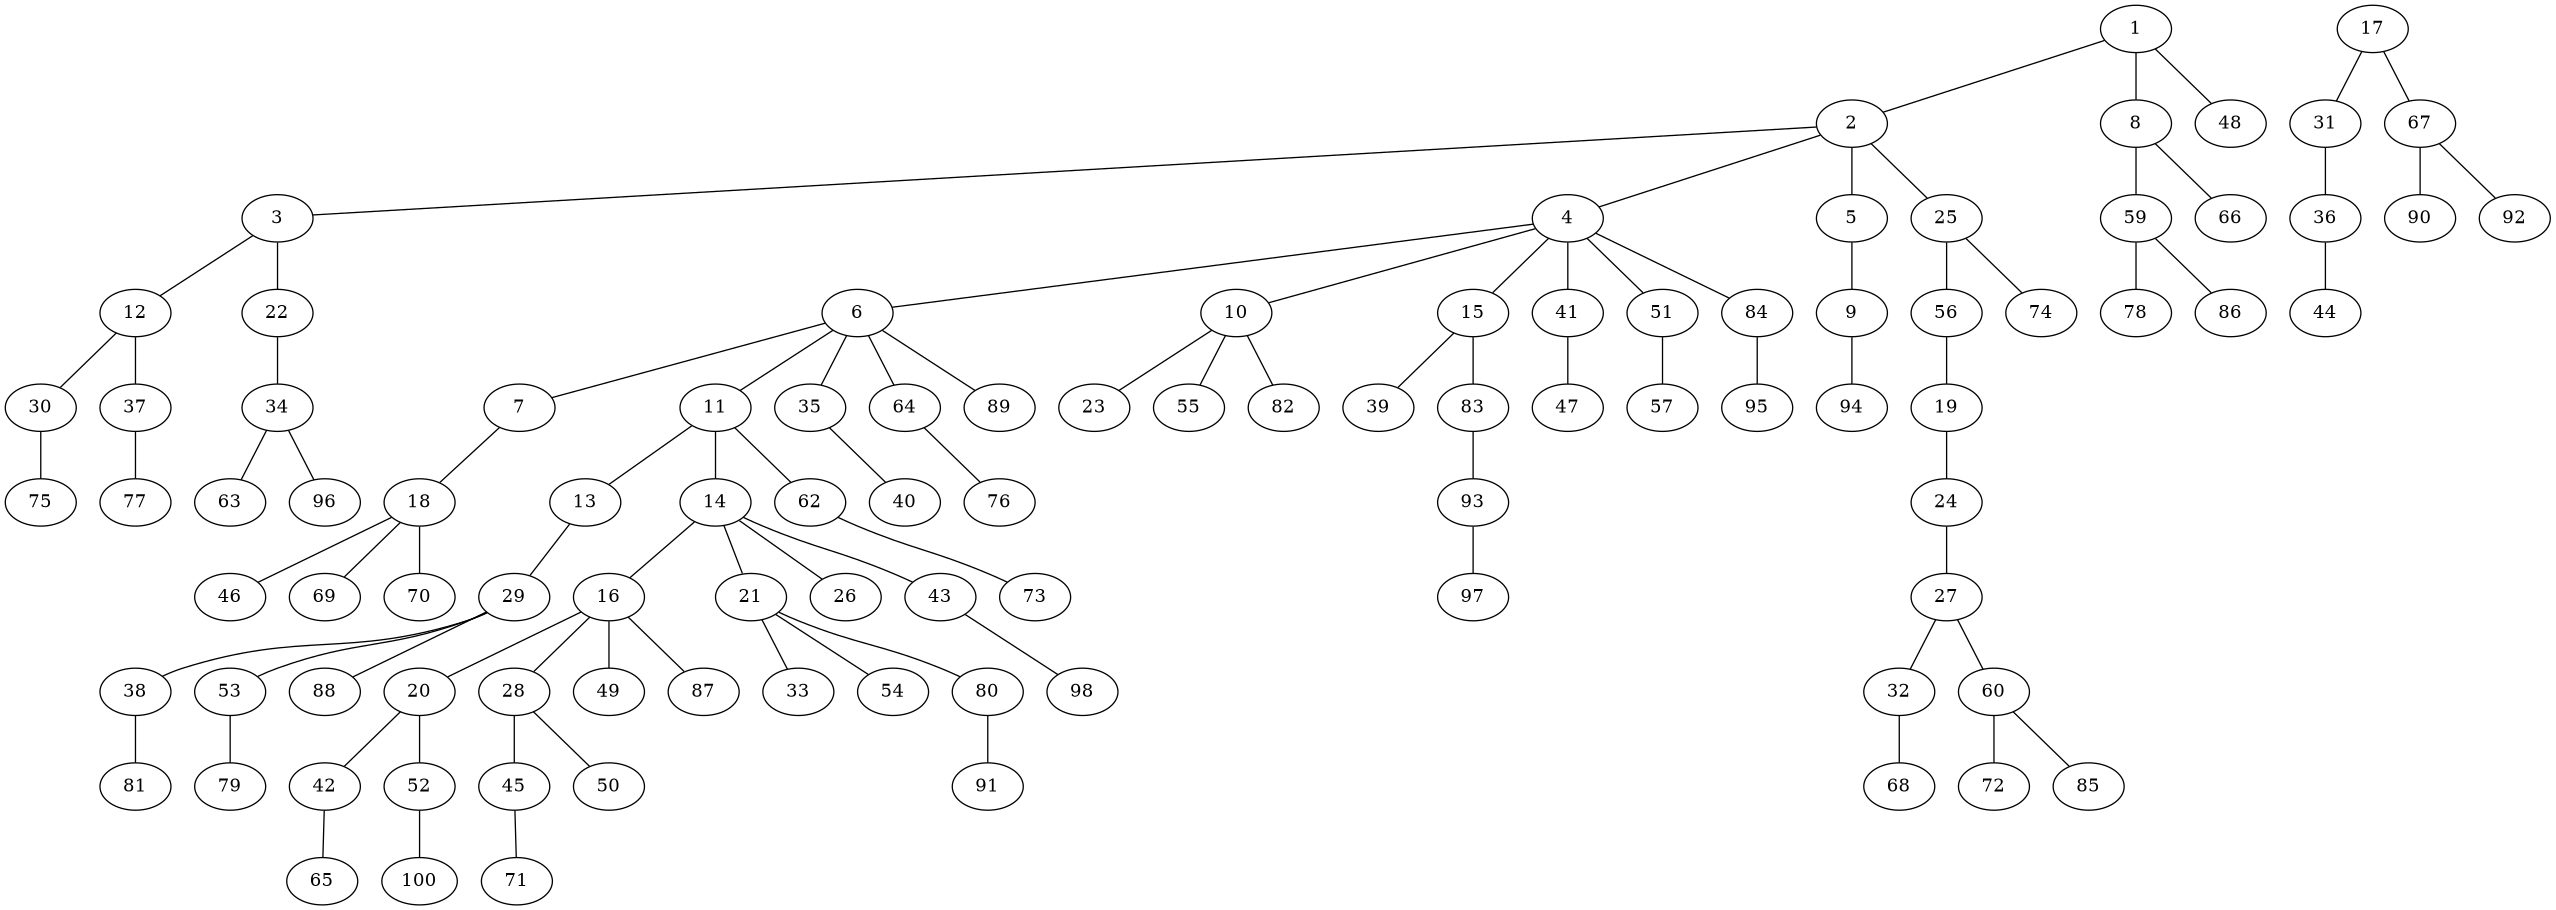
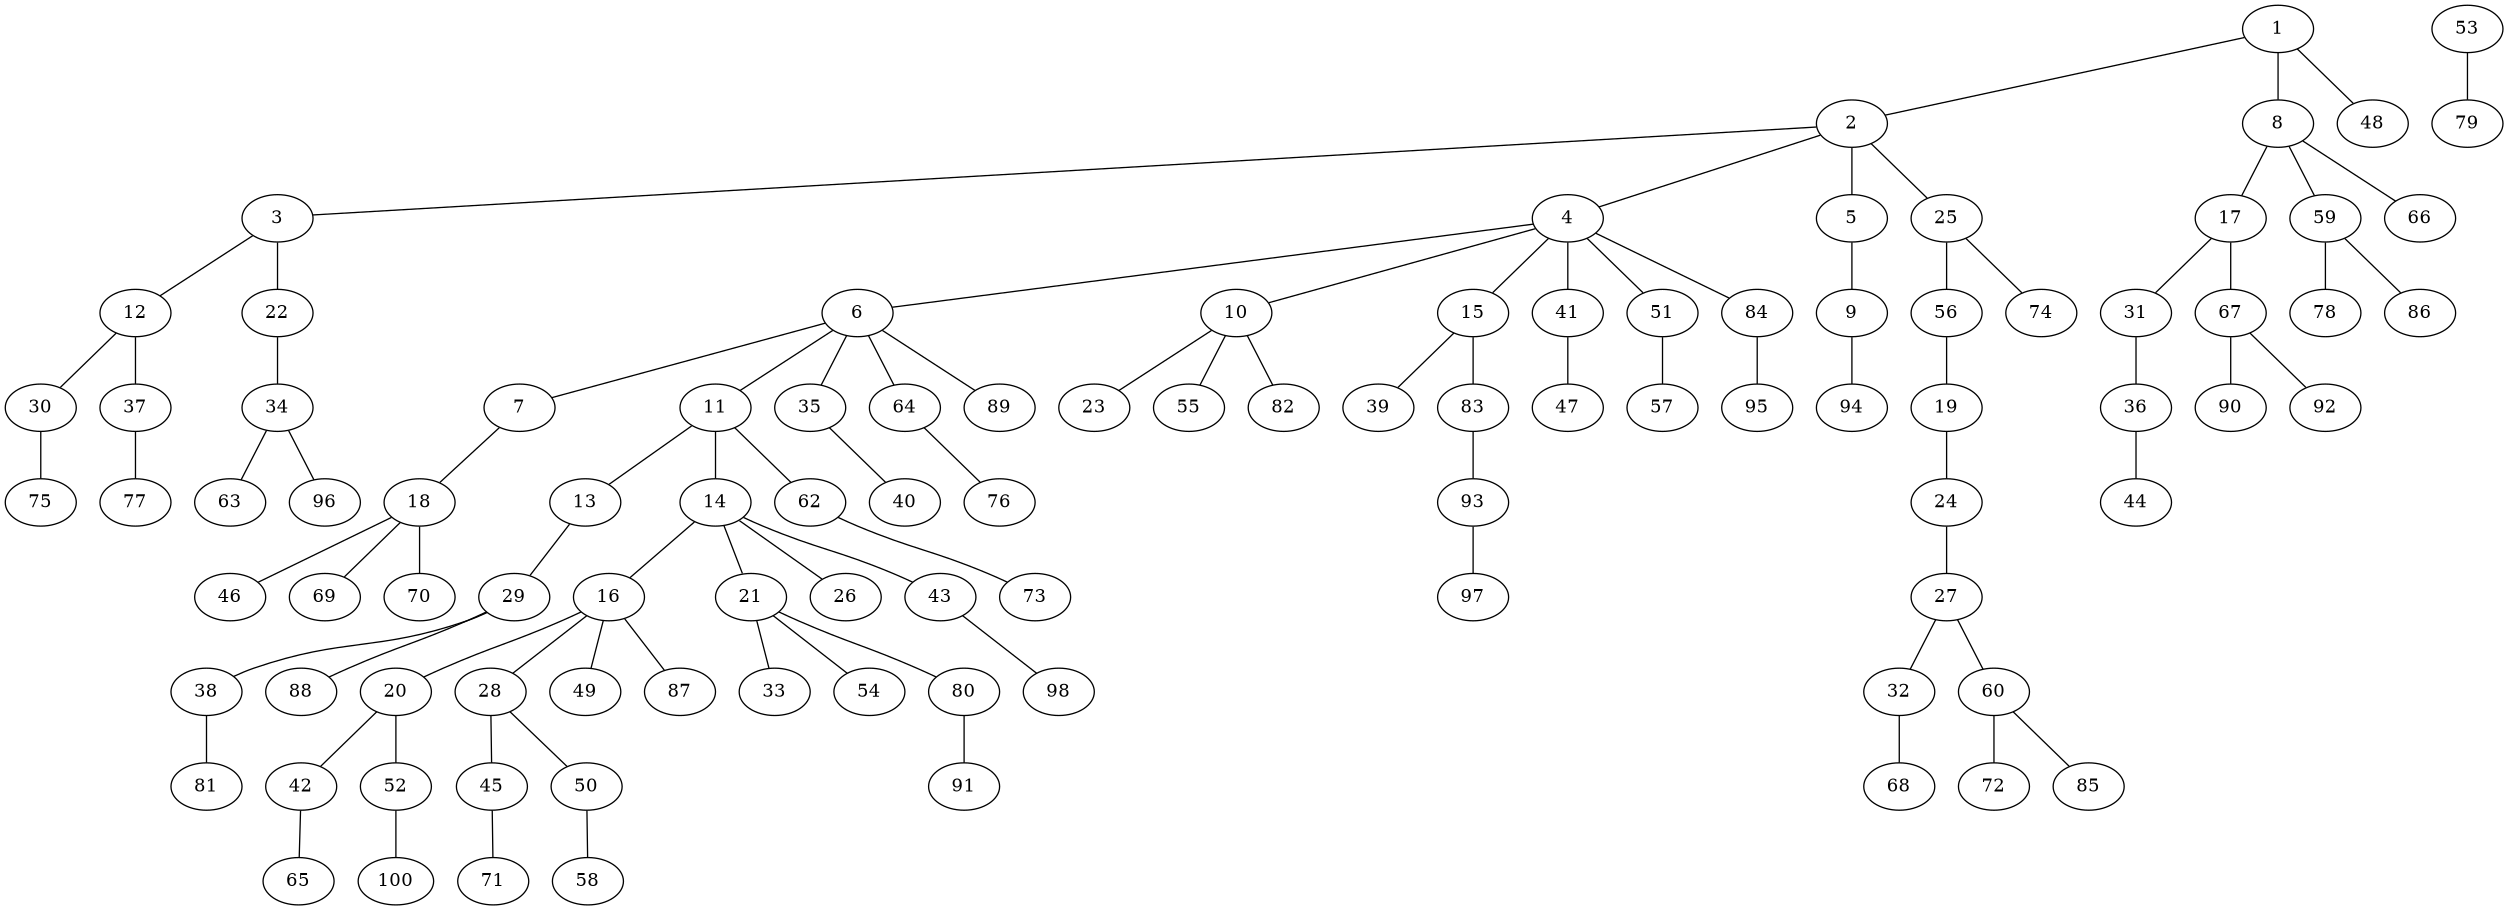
edge "8" -- "17": added
edge "29" -- "53": removed
node "58": added
